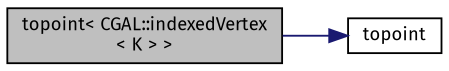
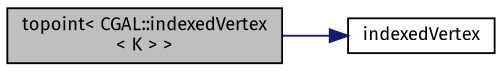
node "topoint": label "topoint" -> "indexedVertex"
